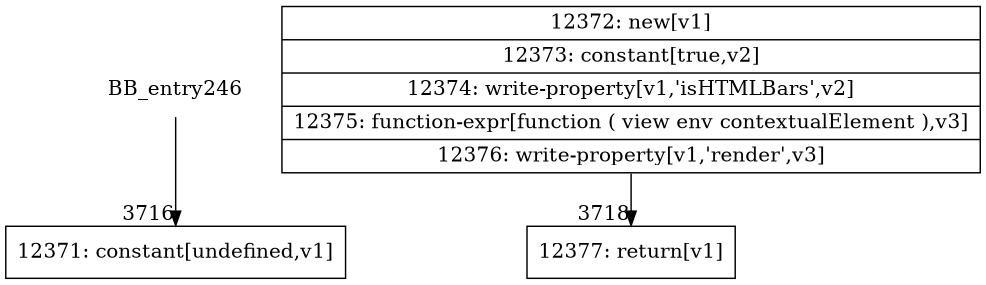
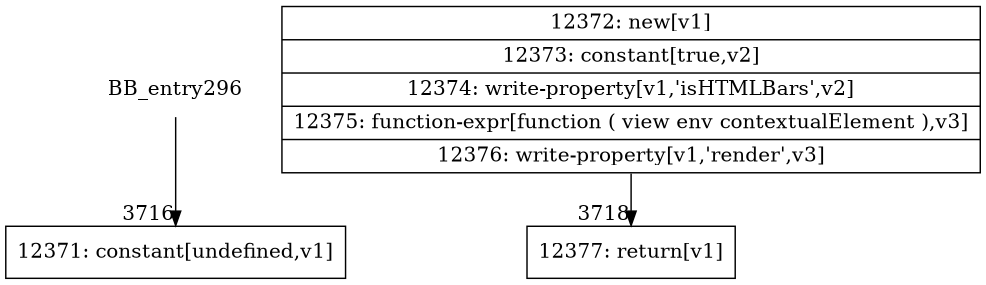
node "BB_entry246": label "BB_entry246" -> "BB_entry296"
